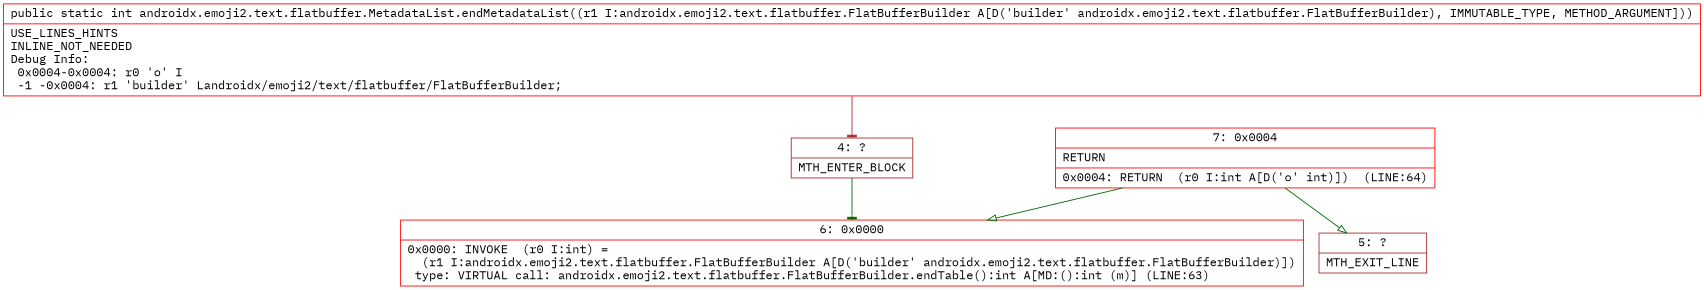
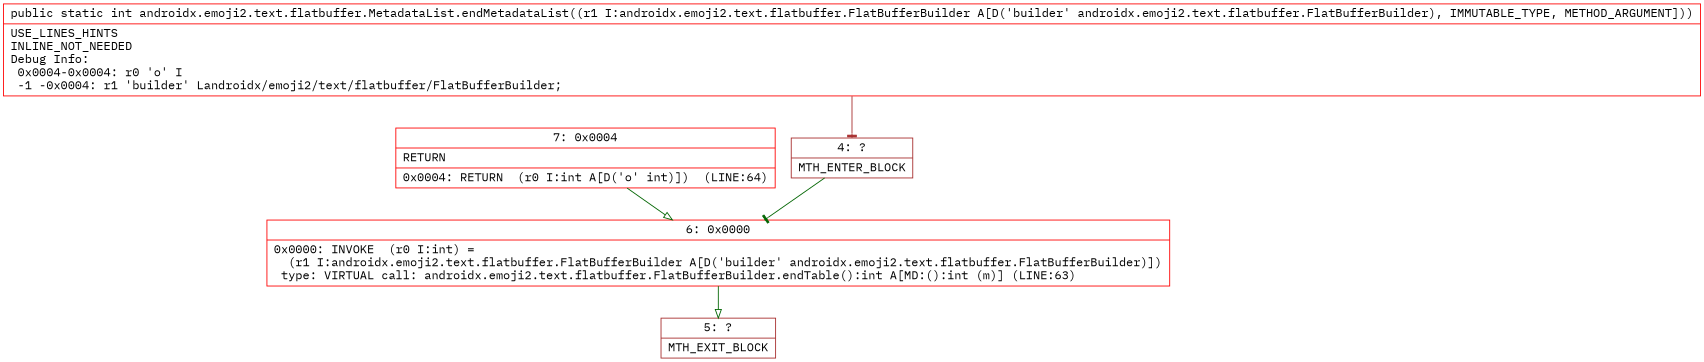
edge "7: 0x0004" -> "5: ?": now "6: 0x0000" -> "5: ?"
node "5: ?": text "MTH_EXIT_LINE" -> "MTH_EXIT_BLOCK"
